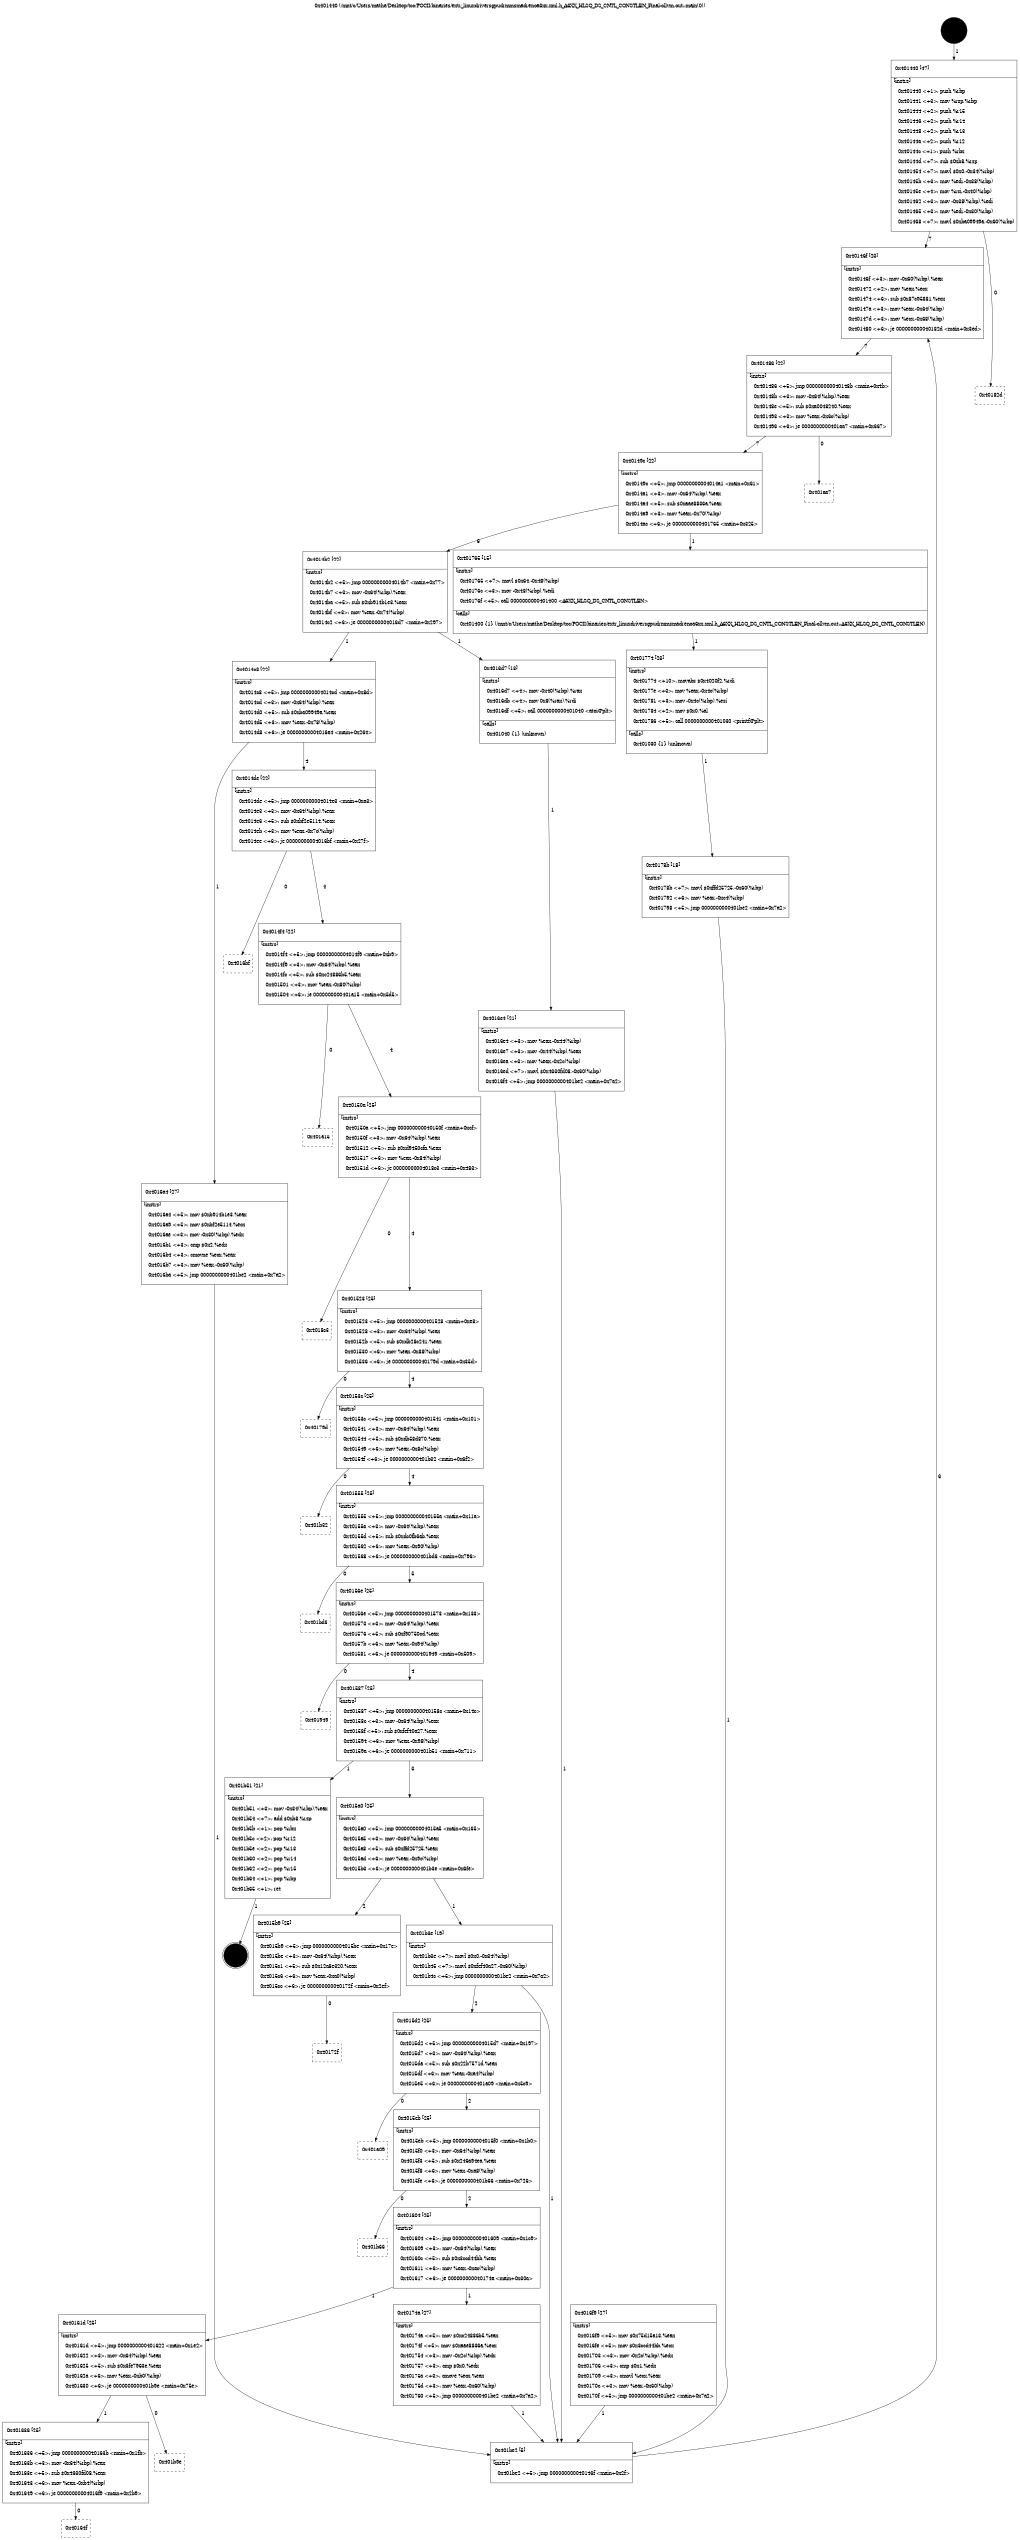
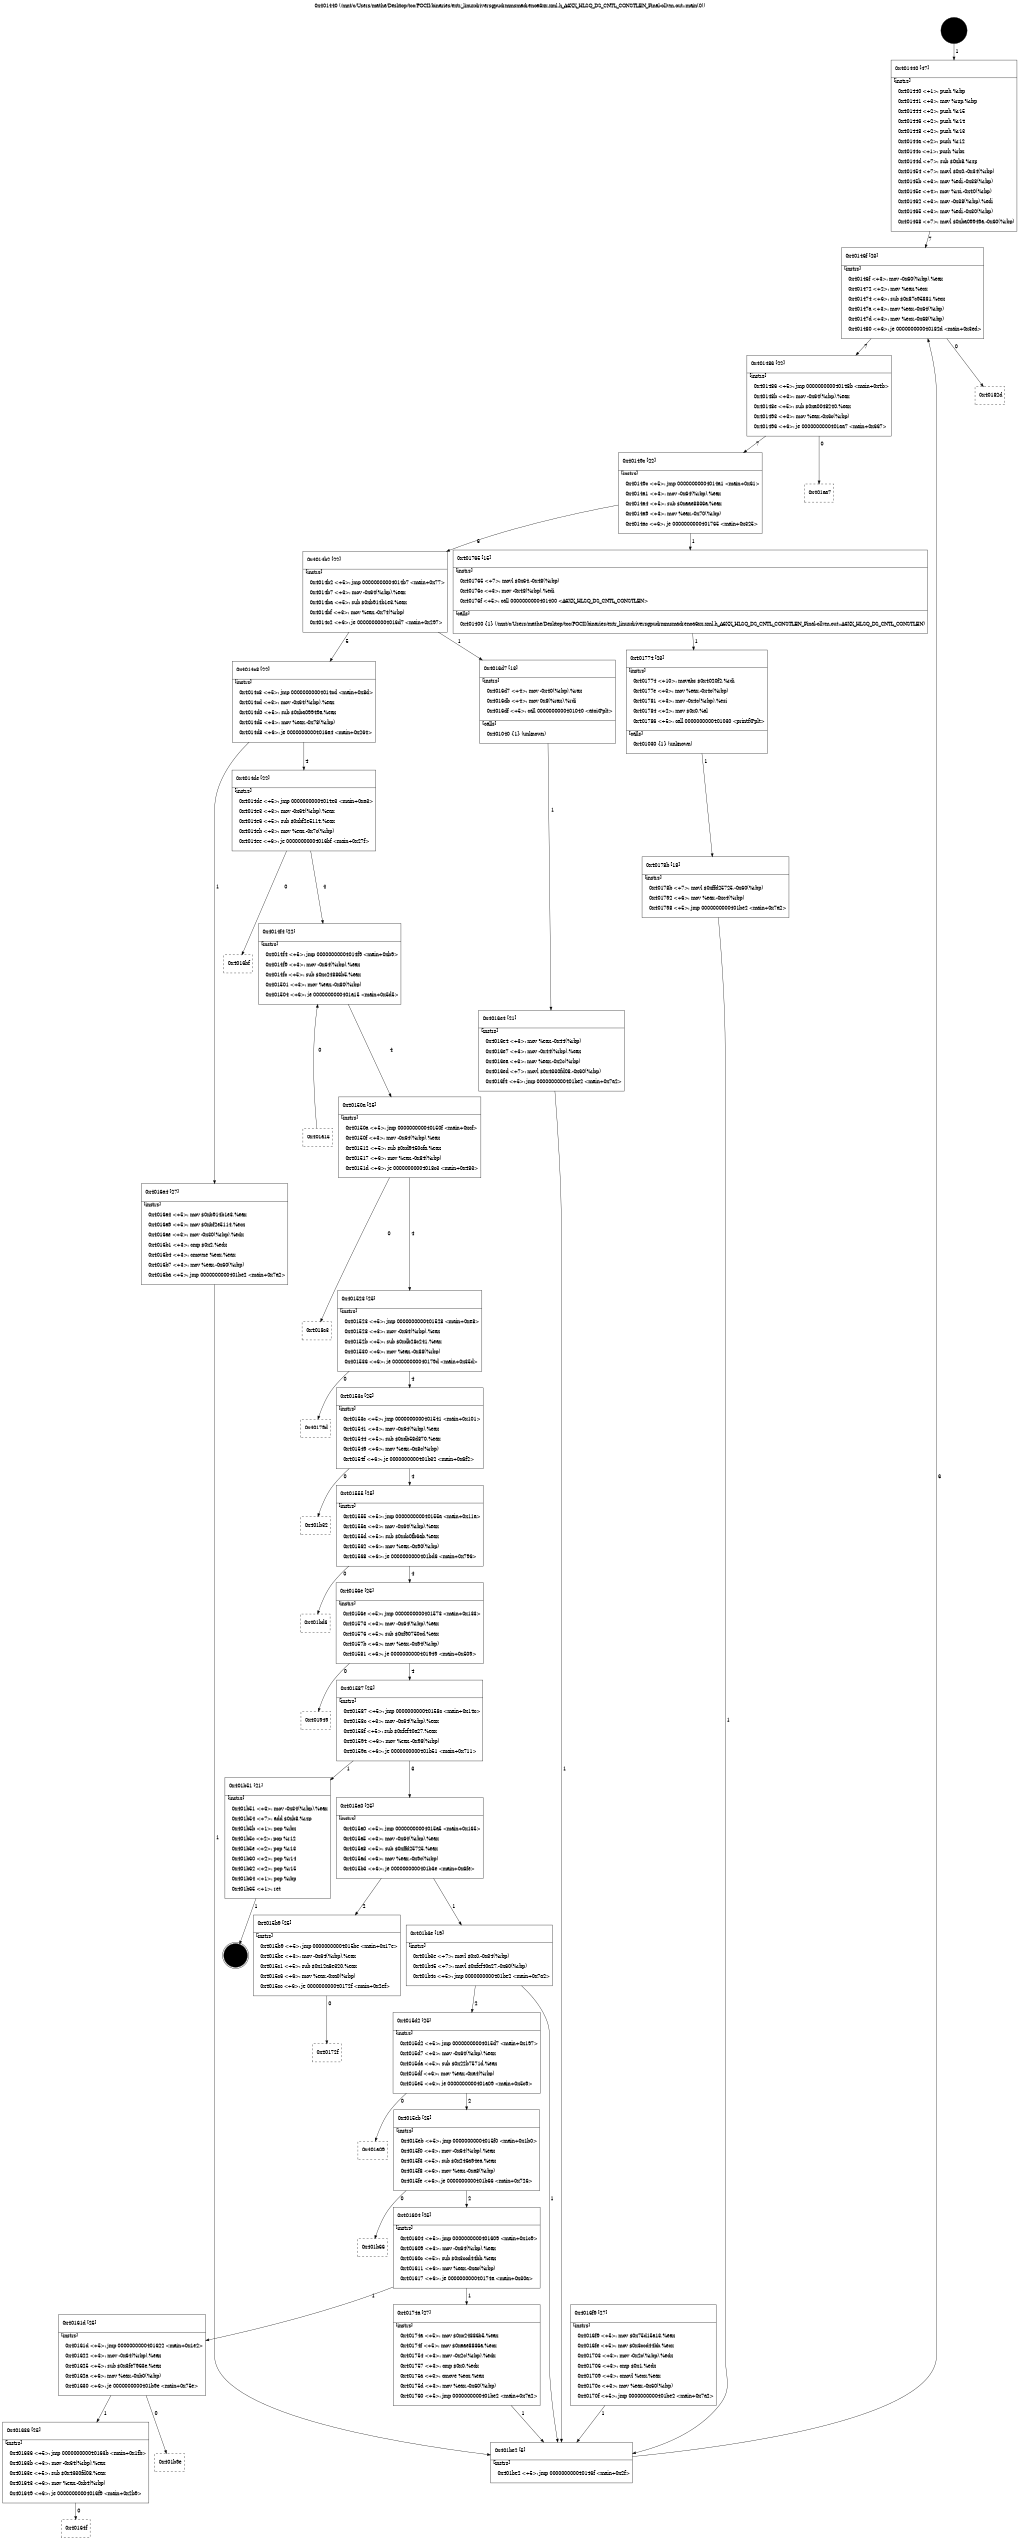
edge "0x401440 [47]" -> "0x40182d": now "0x40146f [23]" -> "0x40182d"
edge "0x4014b2 [22]" -> "0x4014c8 [22]": label " 1" -> " 5"
edge "0x4014f4 [22]" -> "0x401a15": reversed
edge "0x401555 [25]" -> "0x40156e [25]": label " 5" -> " 4"
